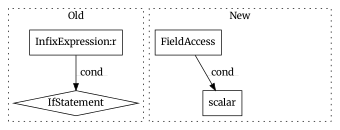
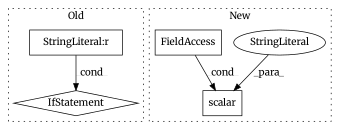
node "InfixExpression:r": label "InfixExpression:r" -> "StringLiteral:r"
node "StringLiteral": added
